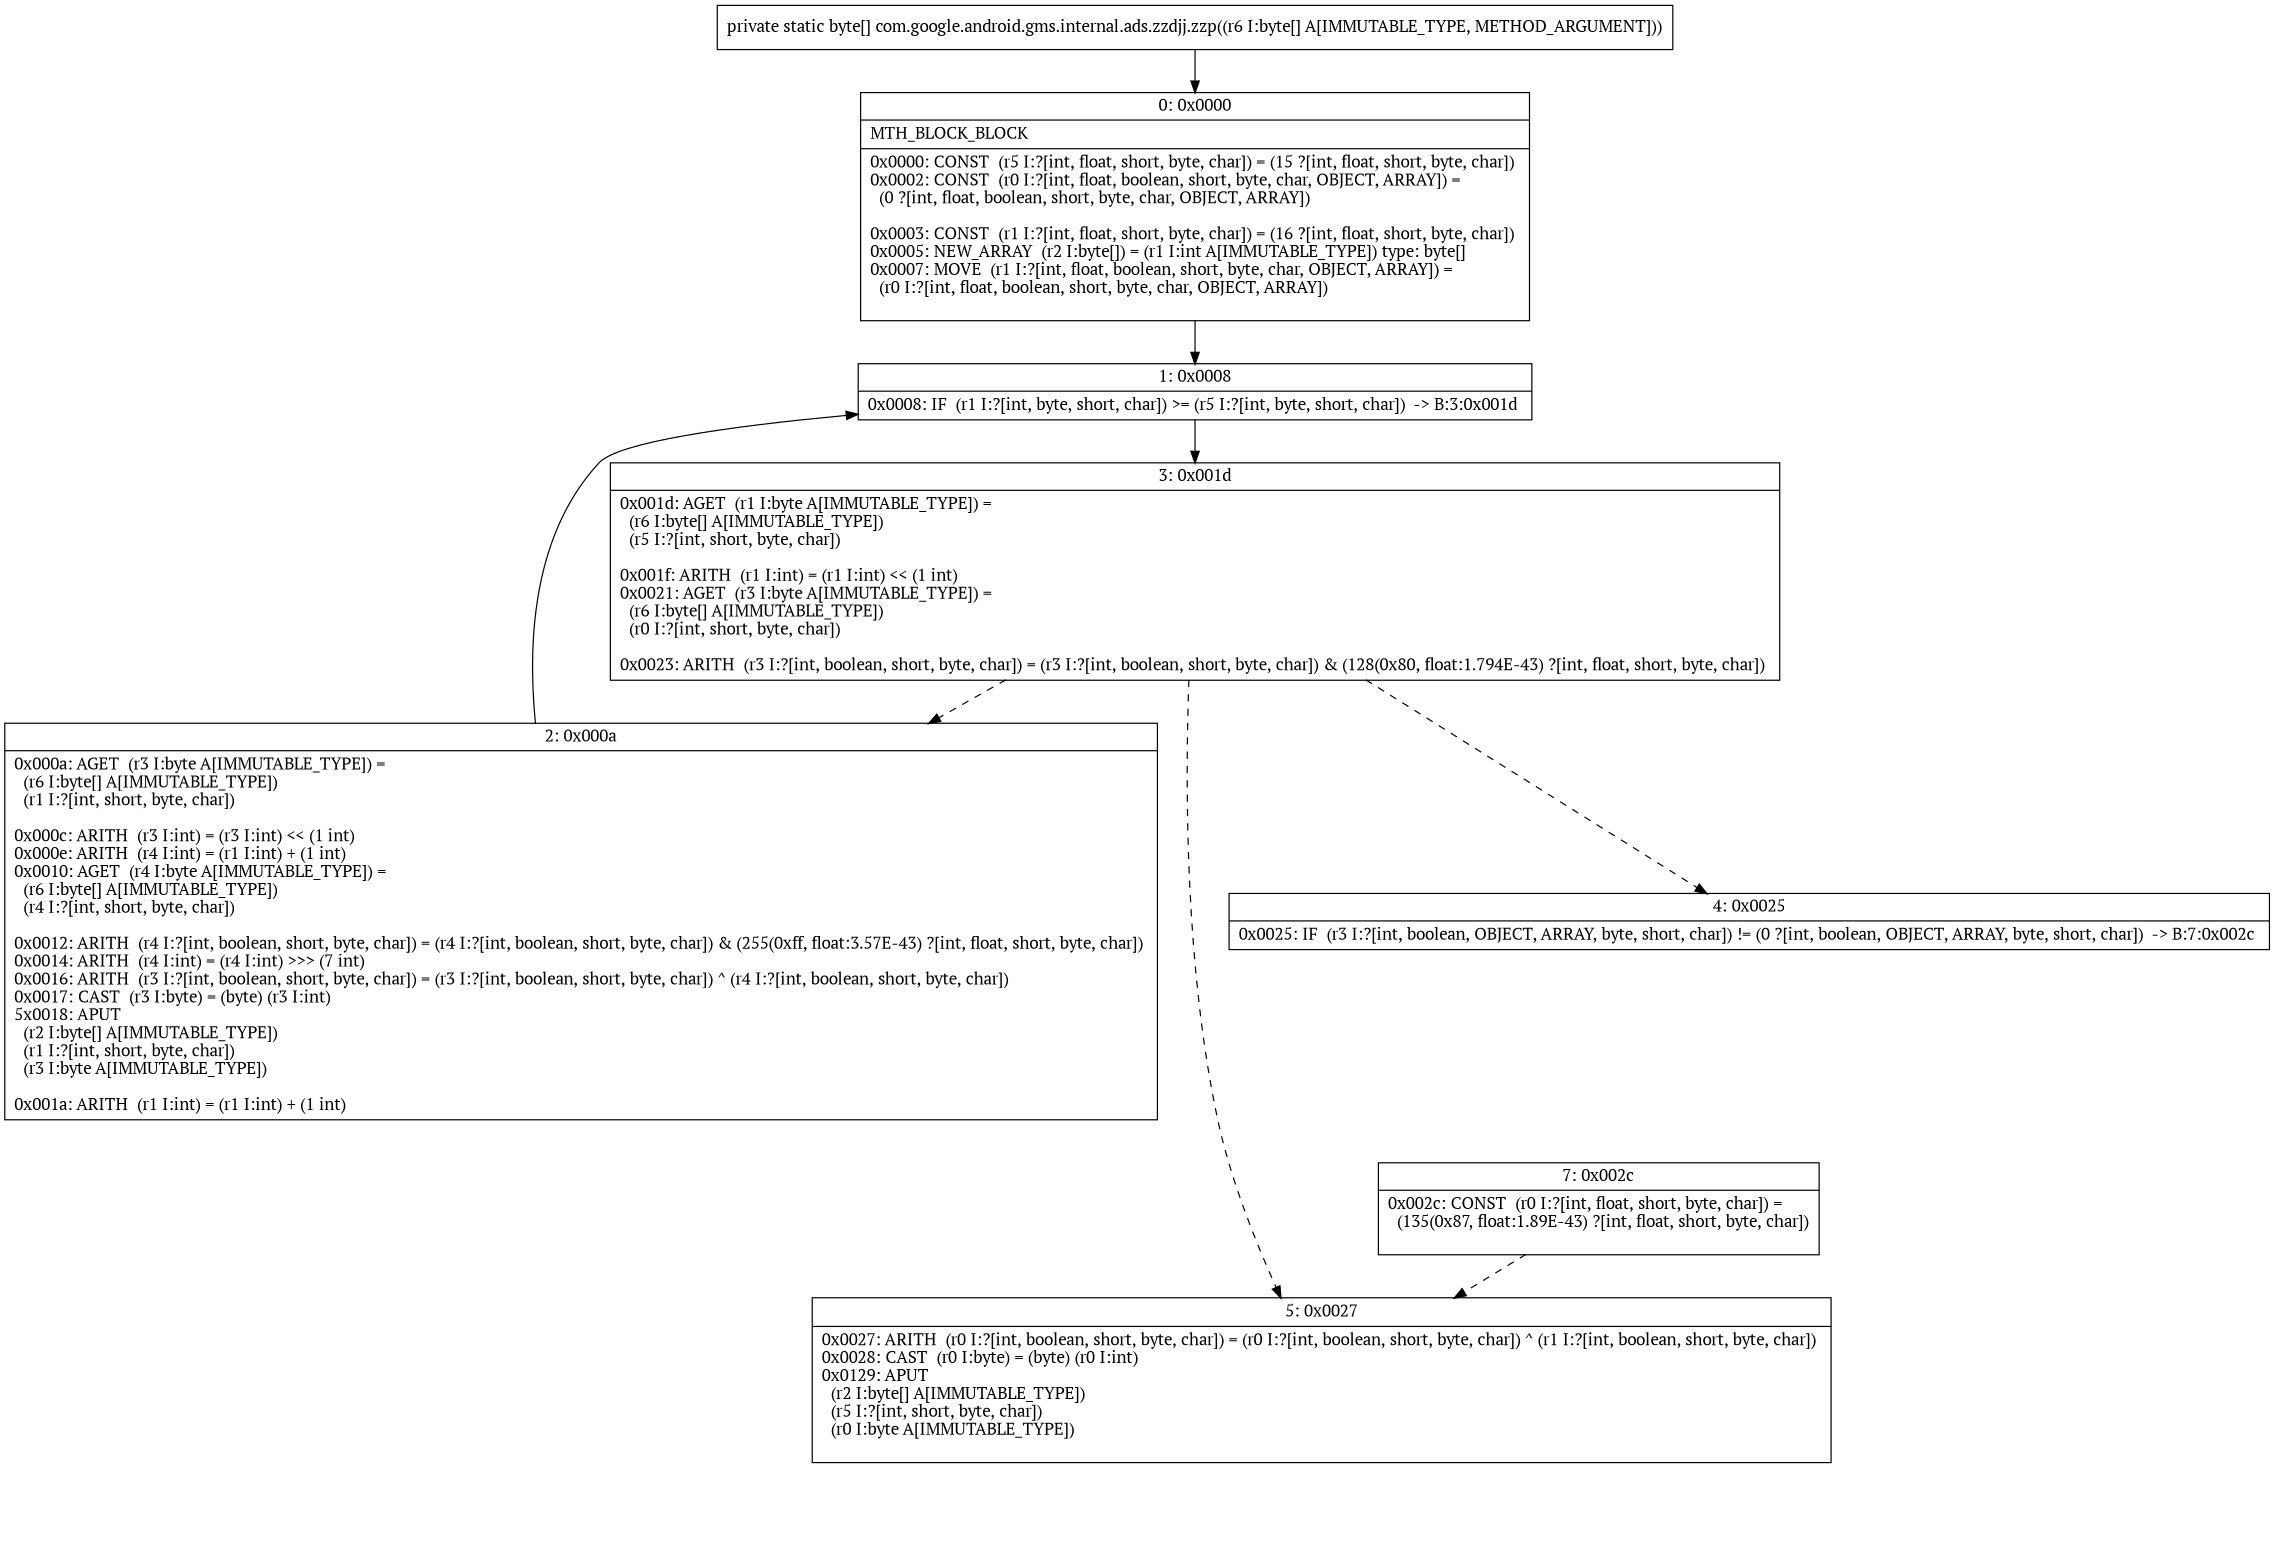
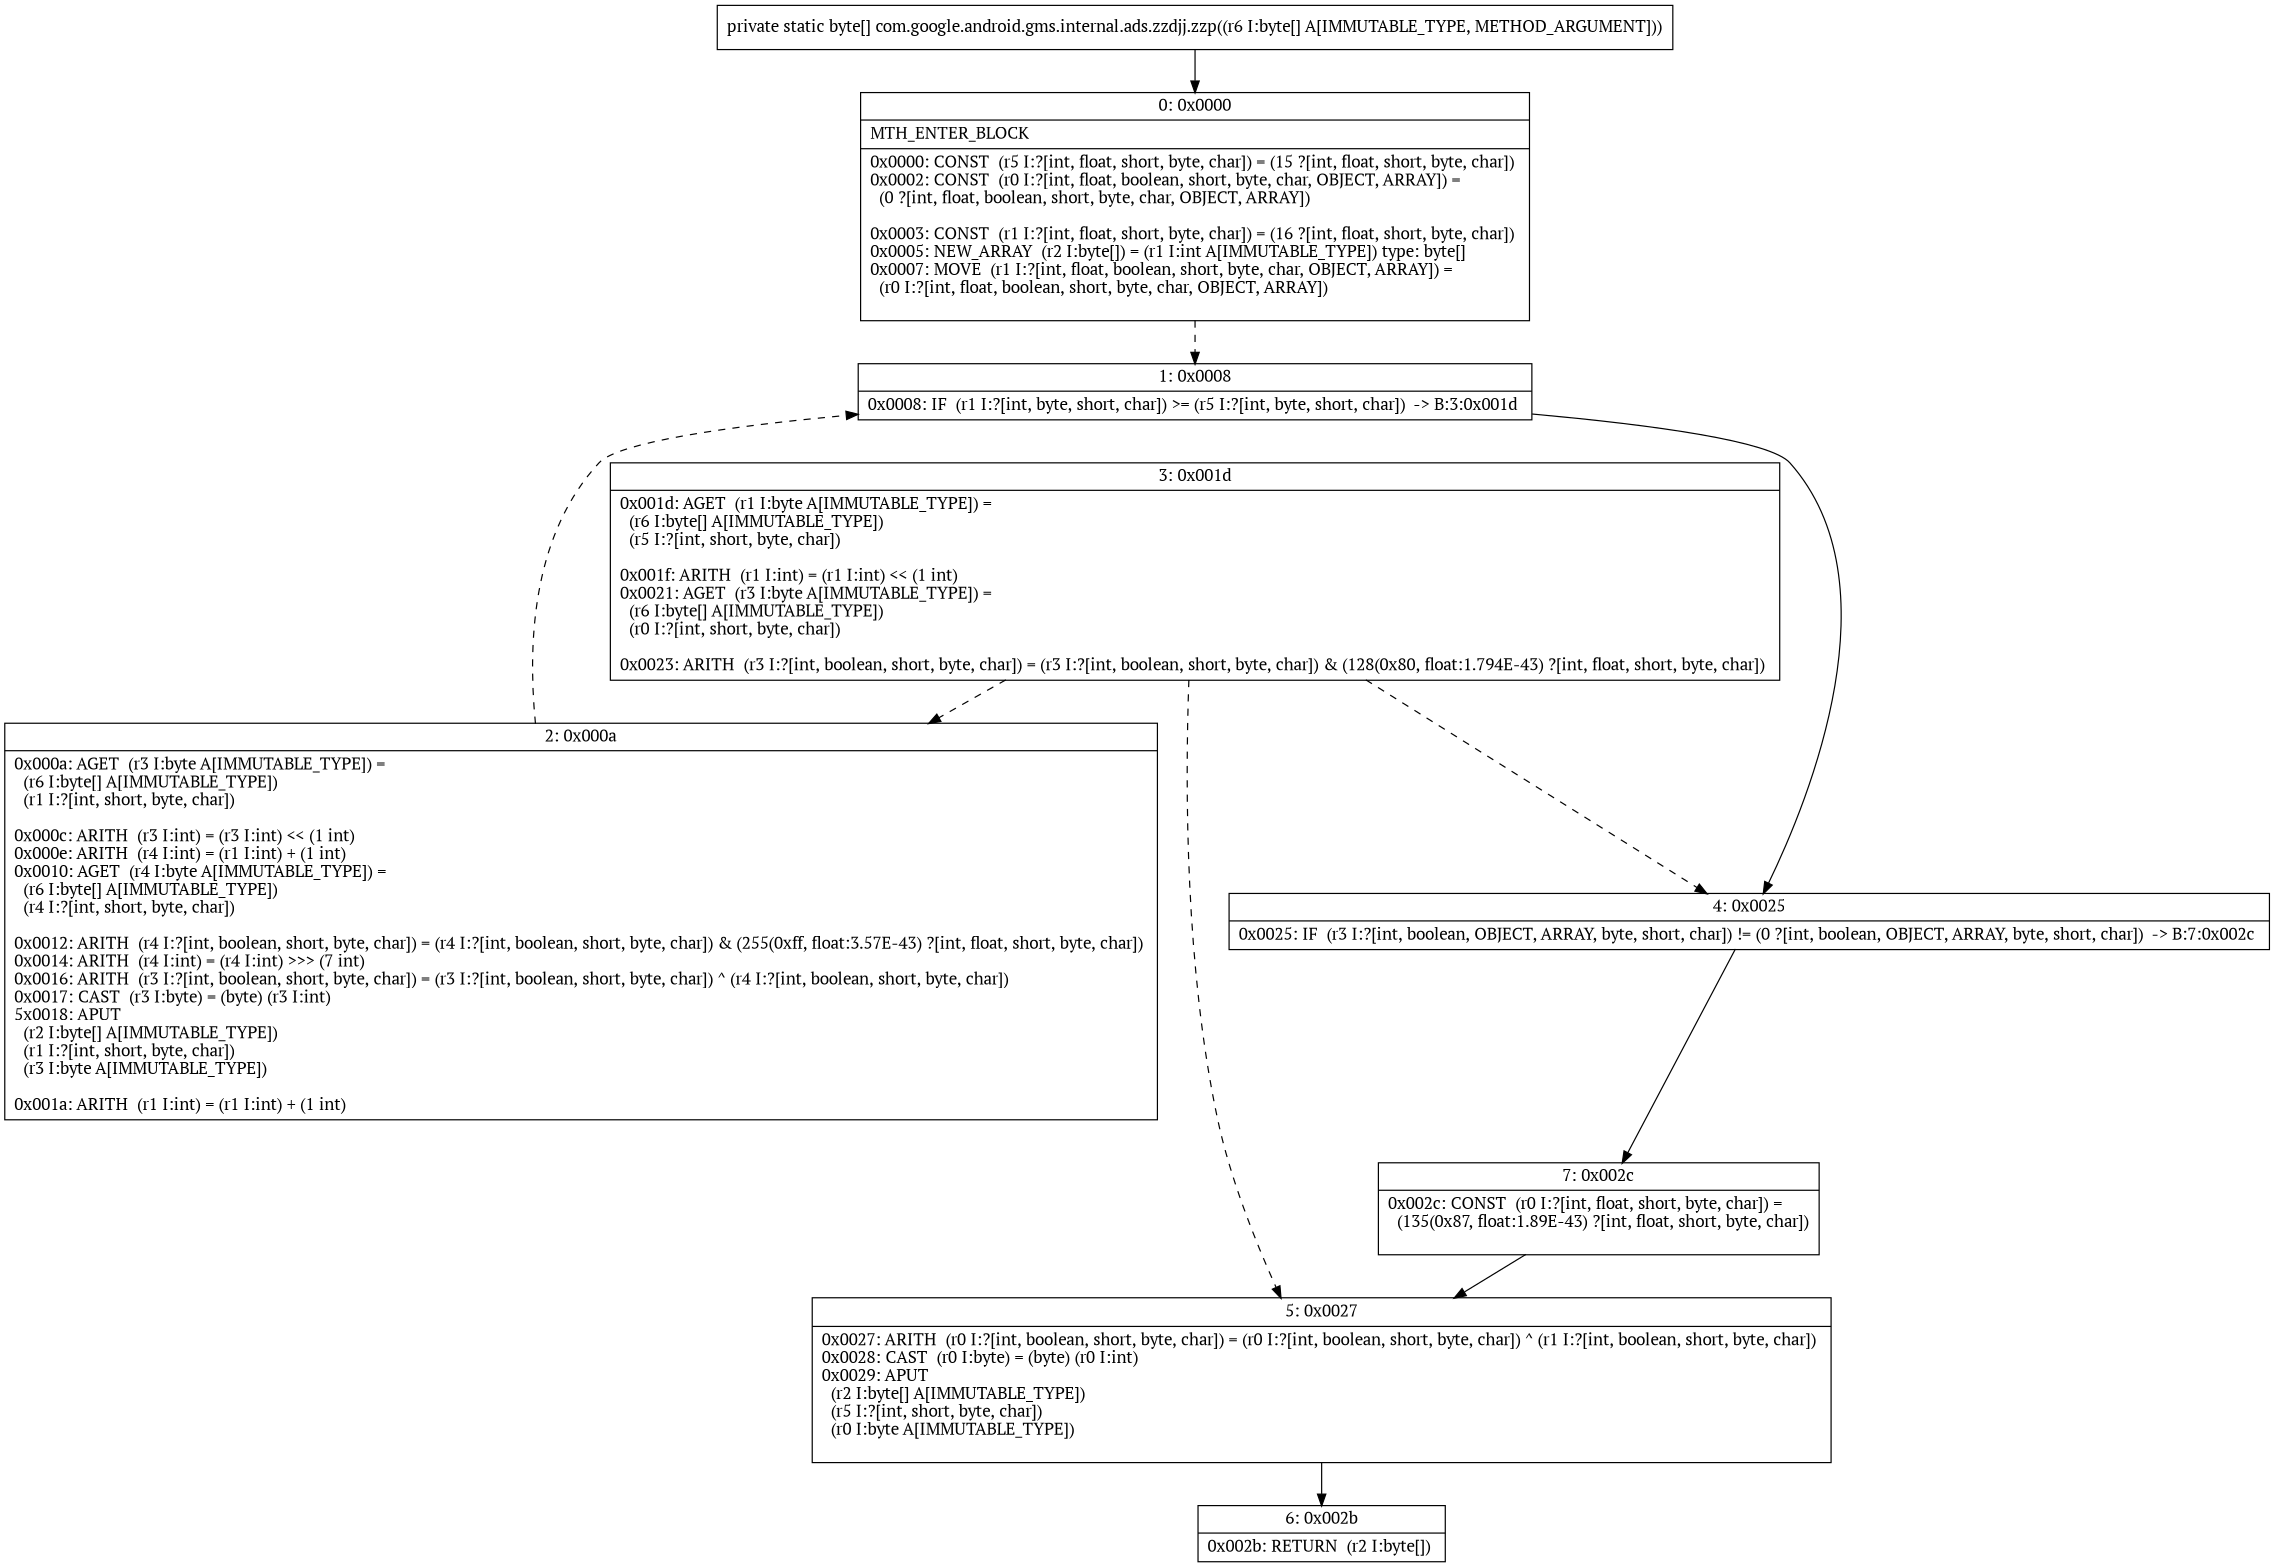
node "0: 0x0000": text "MTH_BLOCK_BLOCK" -> "MTH_ENTER_BLOCK"
edge "0: 0x0000" -> "1: 0x0008": style solid -> dashed
edge "1: 0x0008" -> "3: 0x001d": now "1: 0x0008" -> "4: 0x0025"
edge "2: 0x000a" -> "1: 0x0008": style solid -> dashed
edge "4: 0x0025" -> "7: 0x002c": added
edge "7: 0x002c" -> "5: 0x0027": style dashed -> solid
node "5: 0x0027": text "0x0129: APUT" -> "0x0029: APUT"
node "6: 0x002b": added
